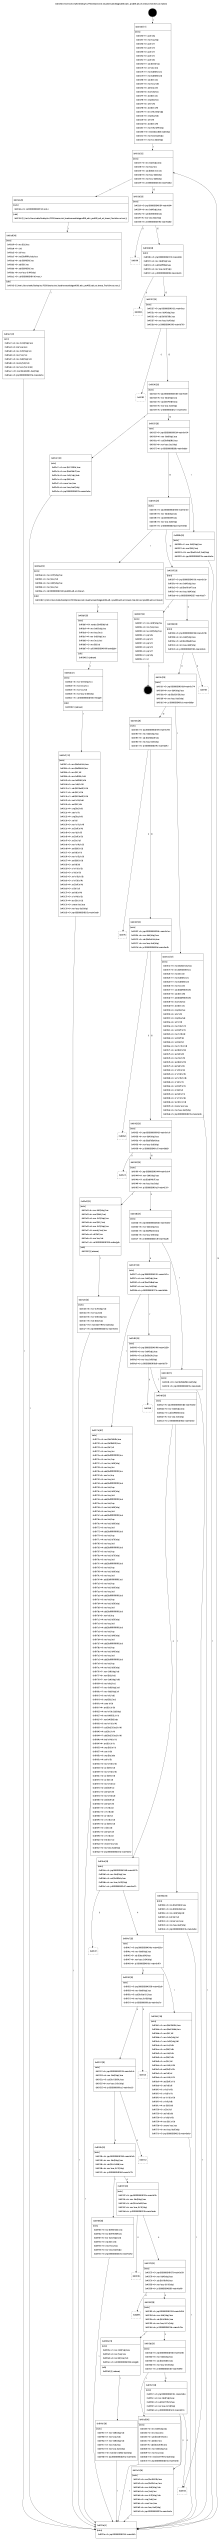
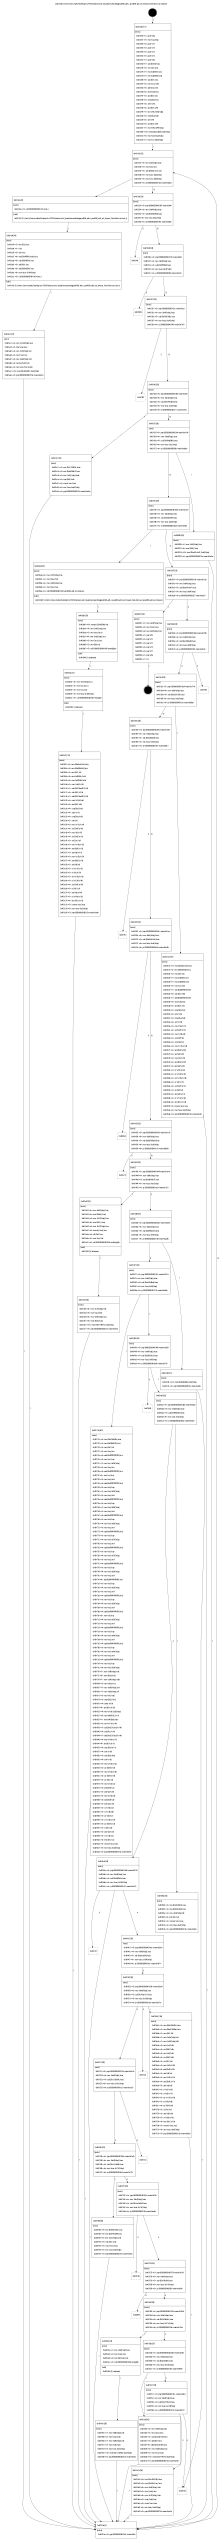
edge "0x4014e7 [28]" -> "0x4016b1 [106]": now "0x401503 [28]" -> "0x4016b1 [106]"
edge "0x4018b2 [30]" -> "0x40215a [5]": now "0x4014cb [28]" -> "0x40215a [5]"
